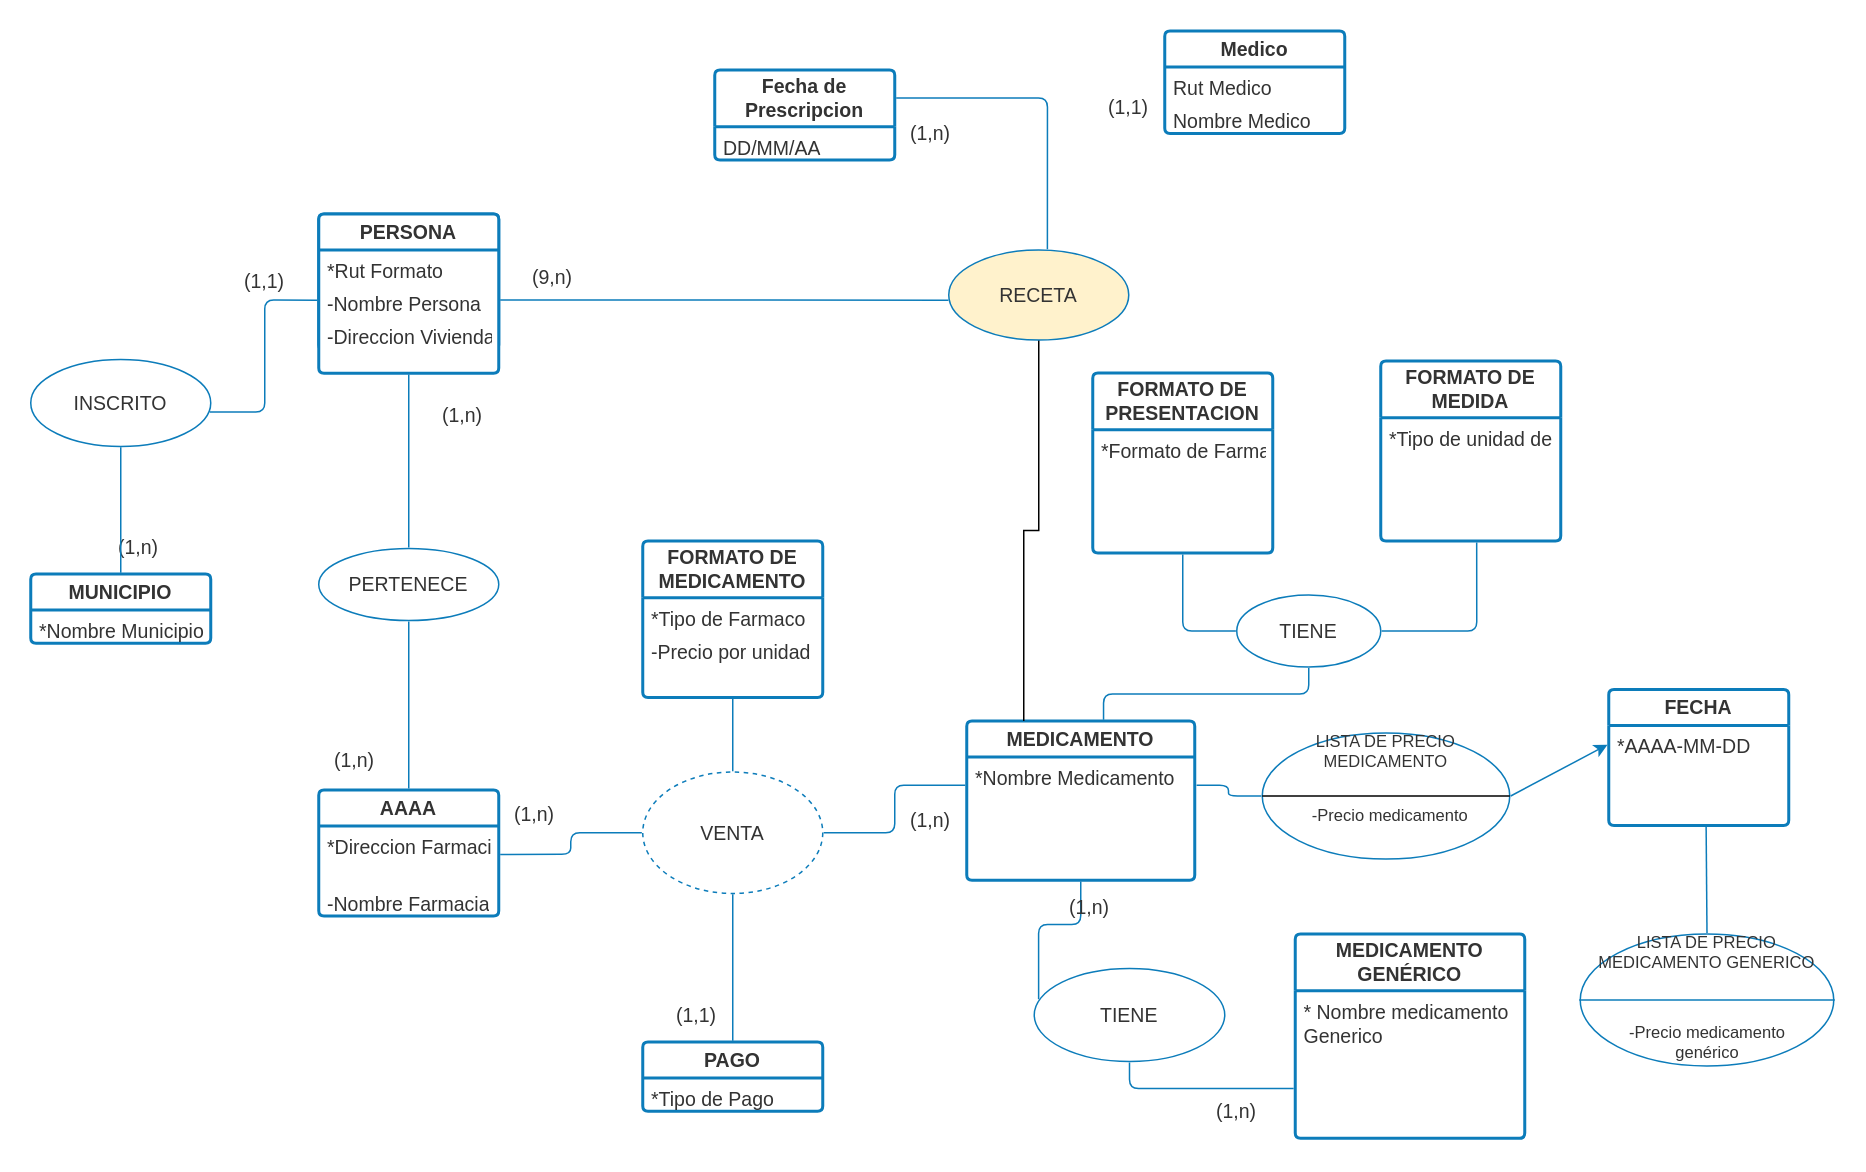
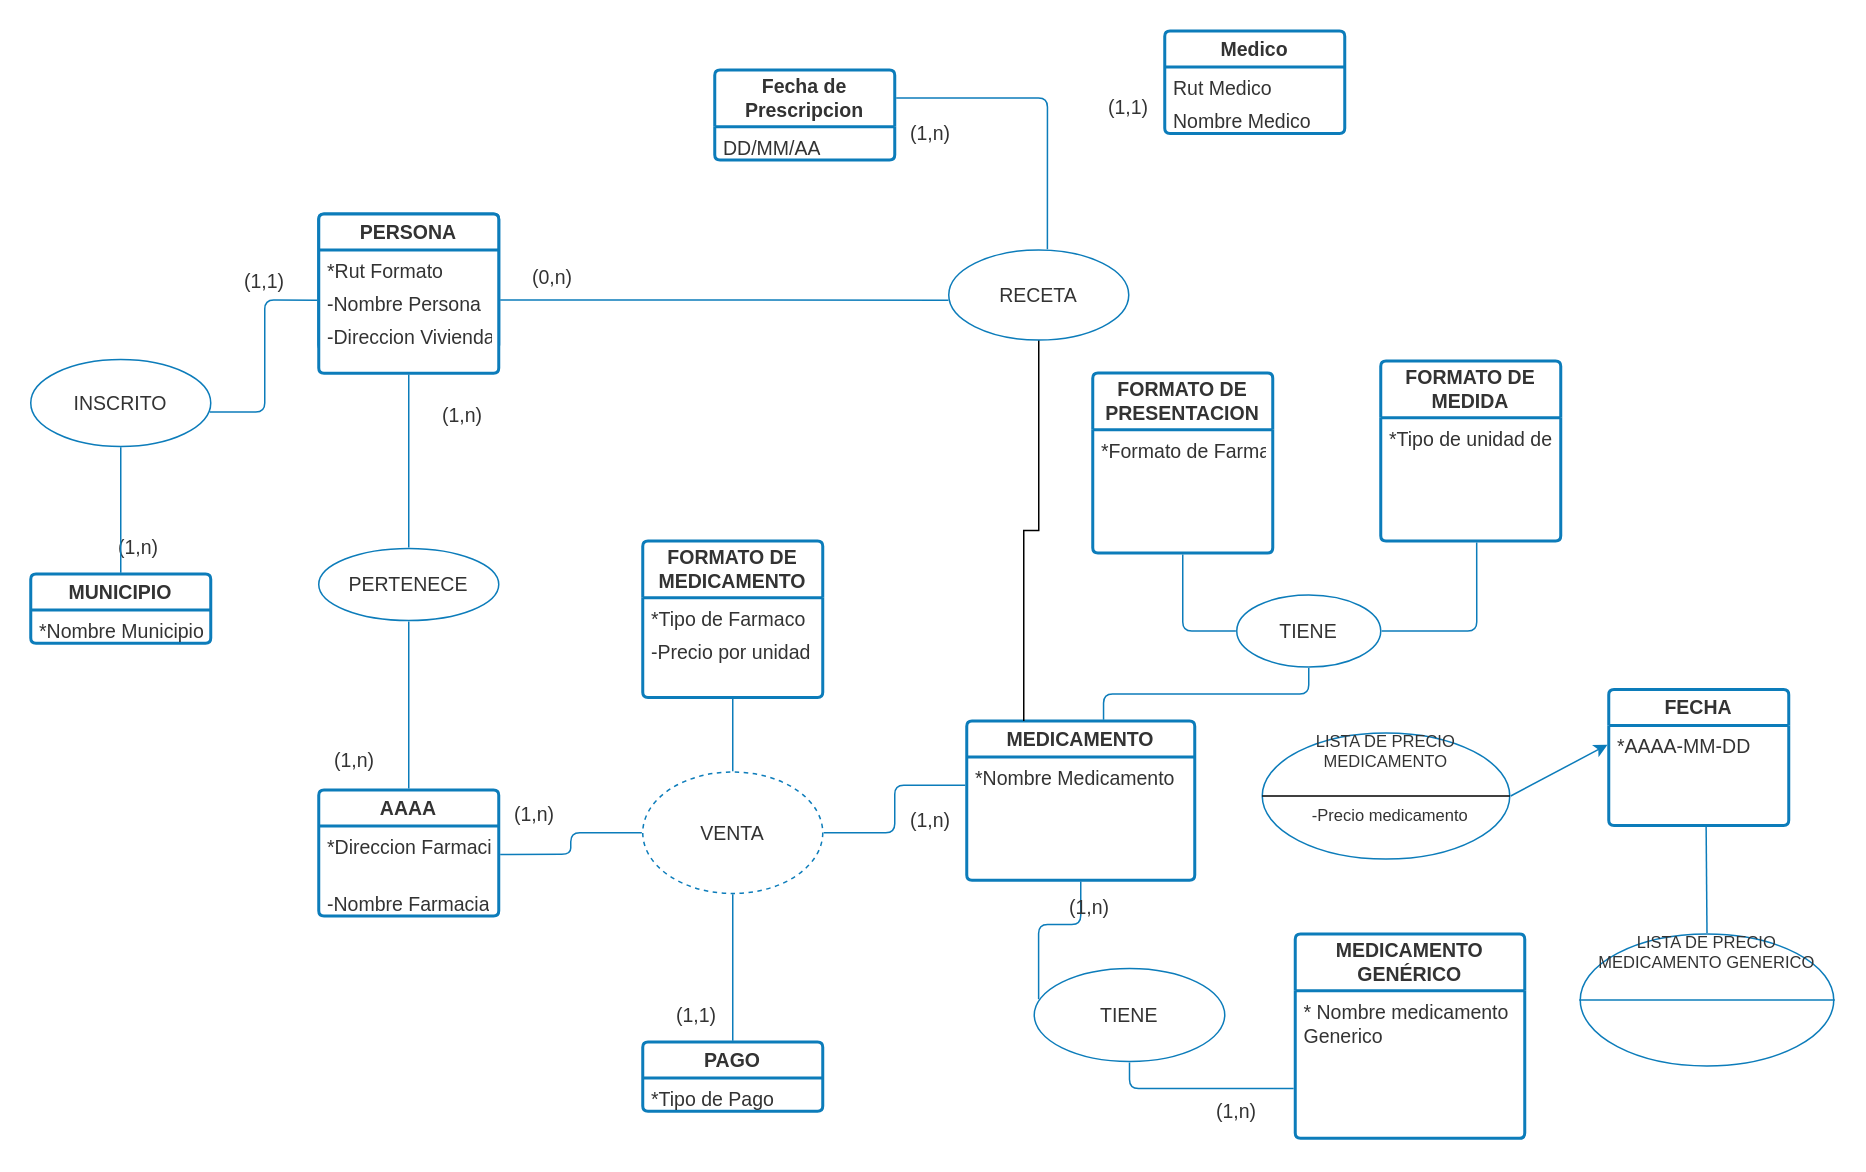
node "(9,n)": label "(9,n)" -> "(0,n)"
node "RECETA": fillcolor #fff2cc -> #ffffff
edge "LISTA DE PRECIO MEDICAMENTO" -- "MEDICAMENTO": removed
node "-Precio medicamento genérico": removed
